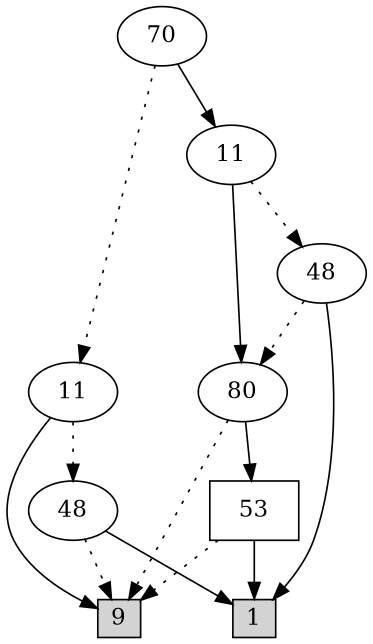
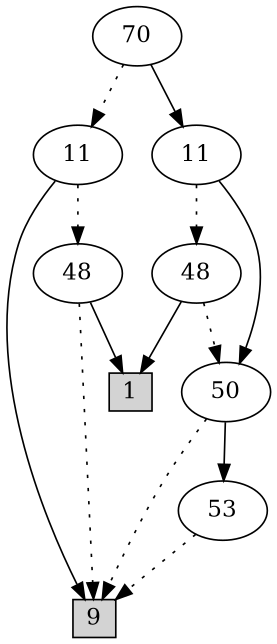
node "80": label "80" -> "50"
node "53": shape box -> ellipse
edge "53" -> "1": removed
